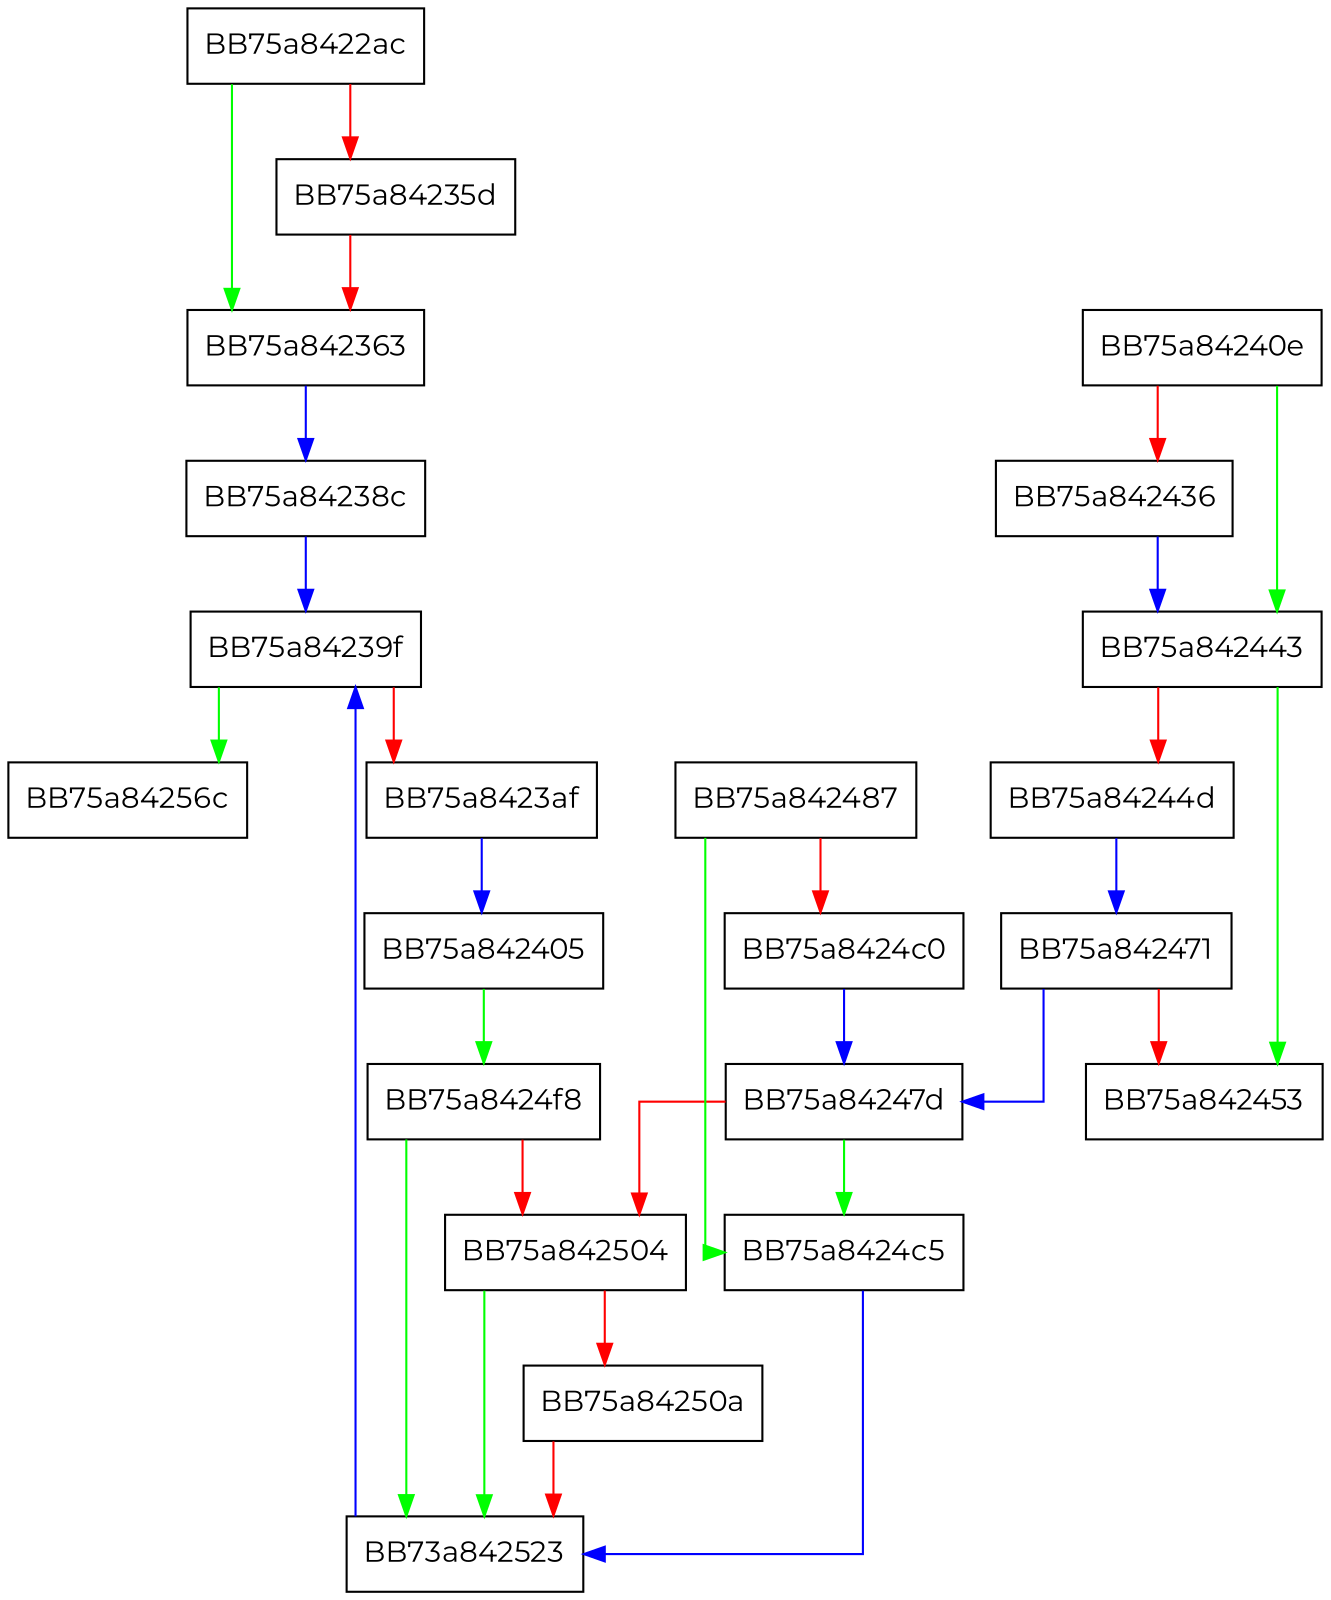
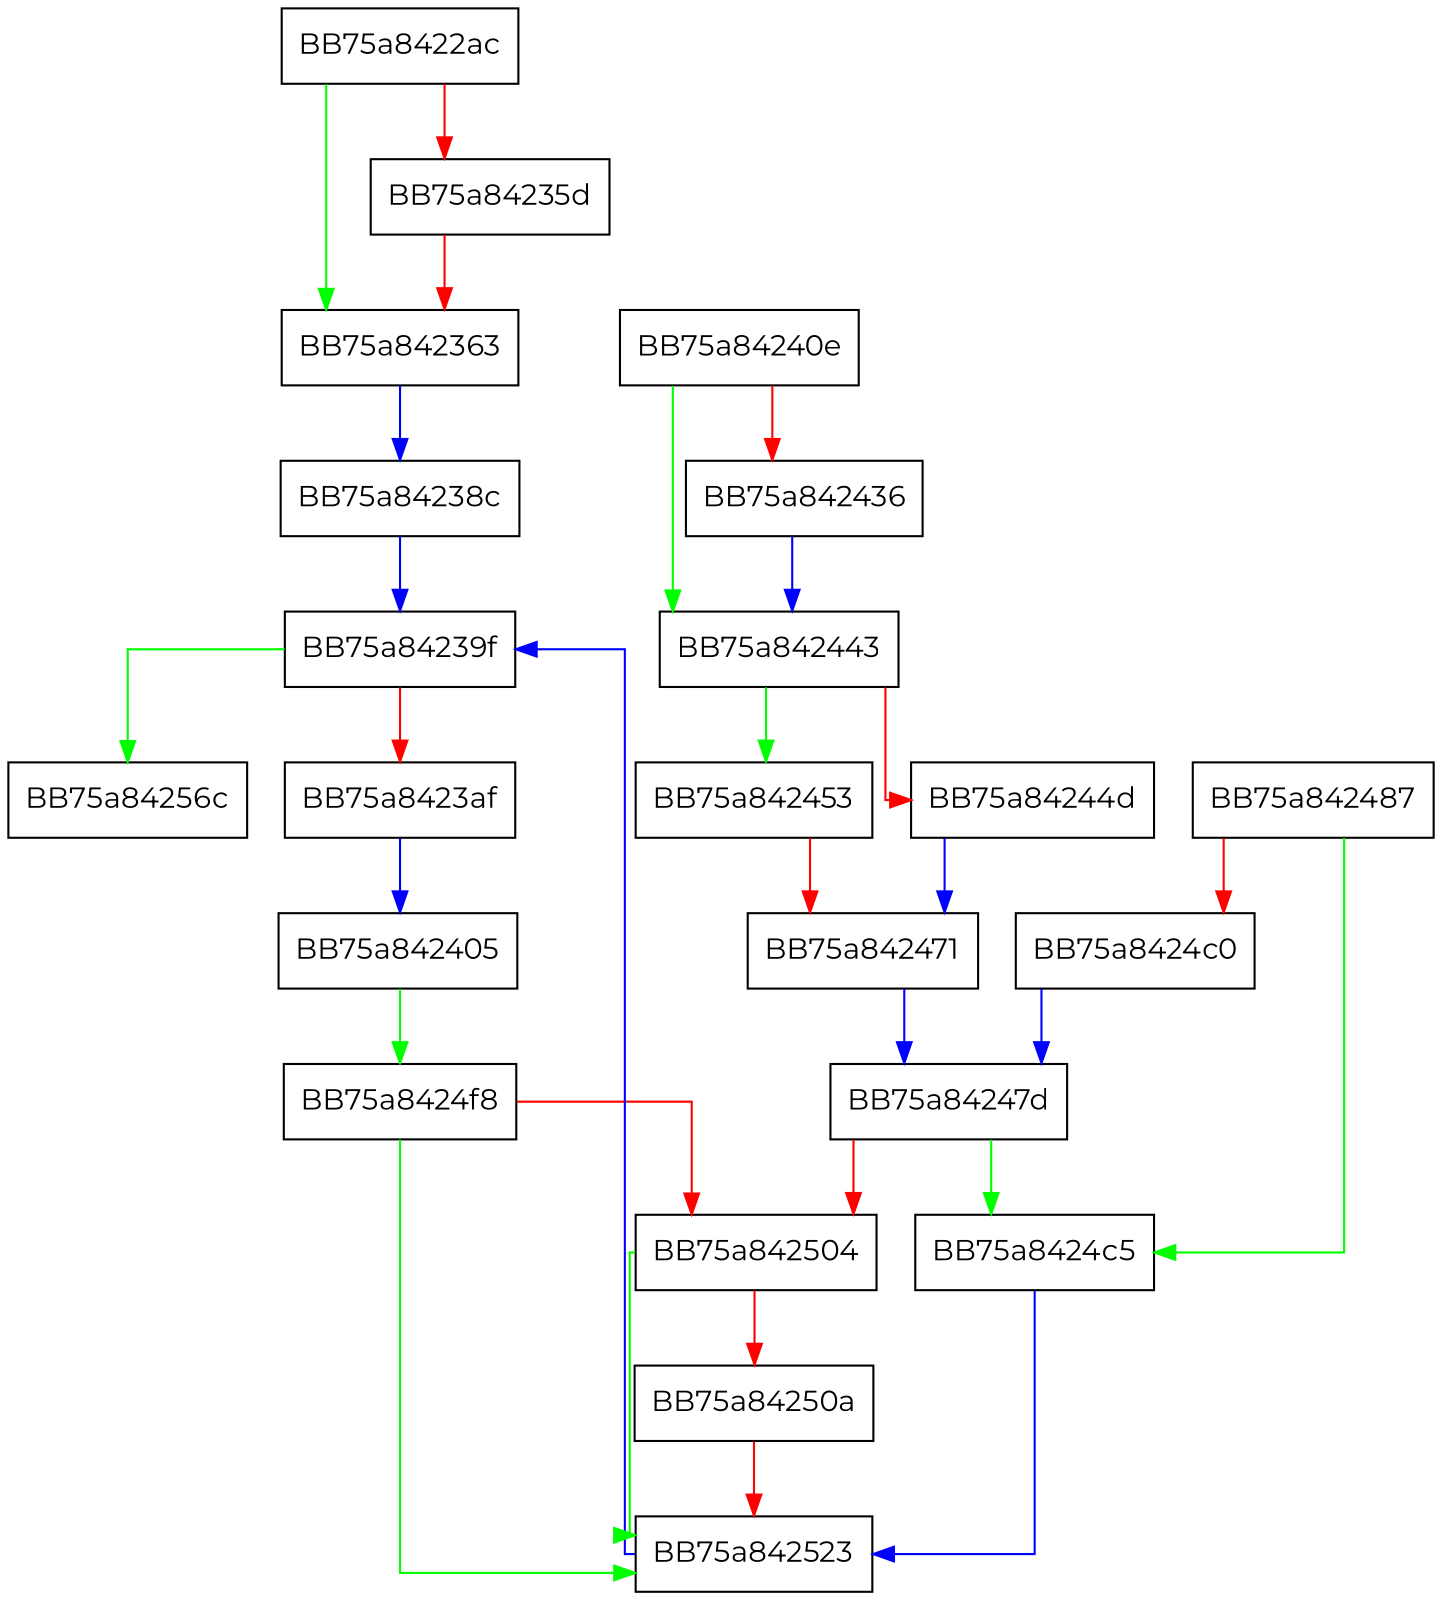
edge "BB75a842471" -> "BB75a842453": reversed
node "BB73a842523": label "BB73a842523" -> "BB75a842523"
